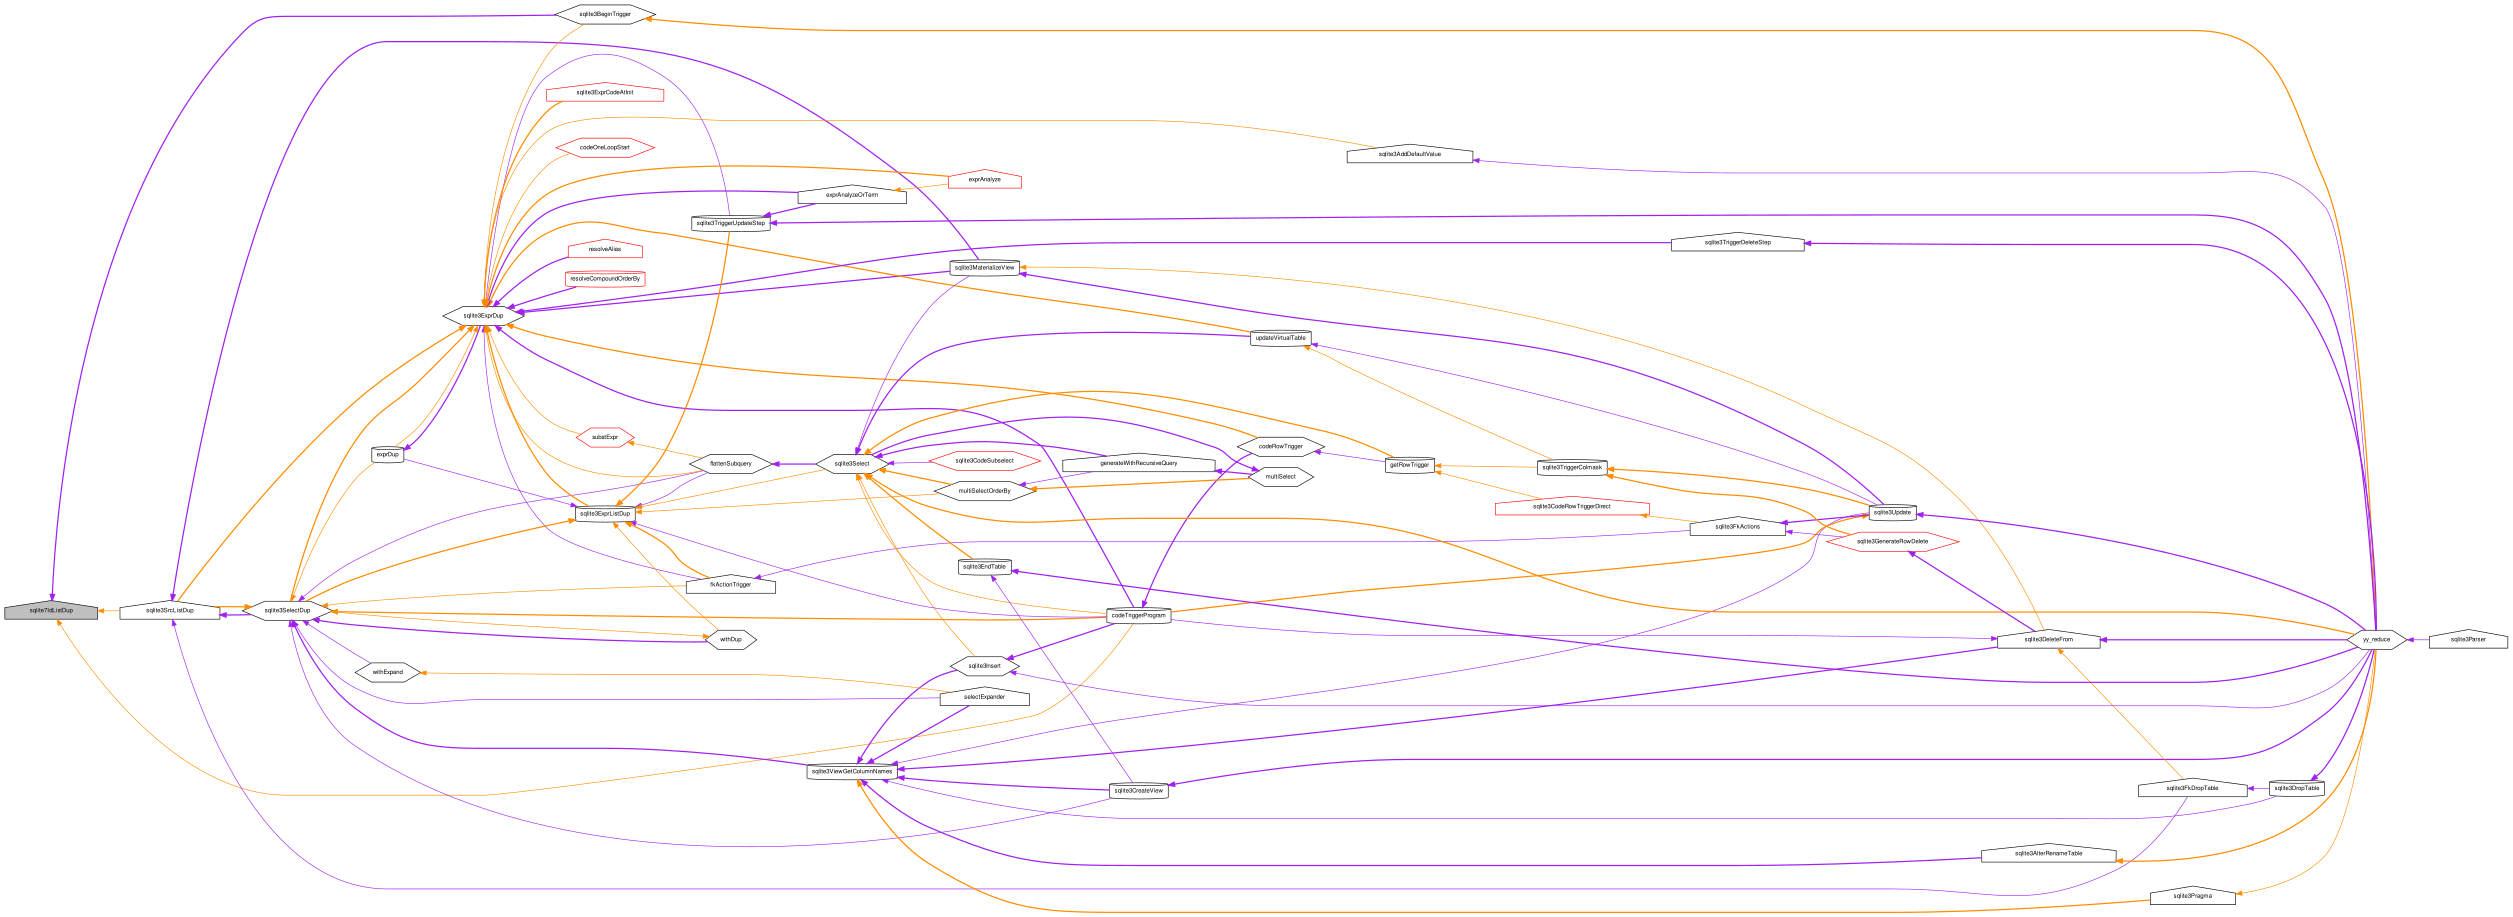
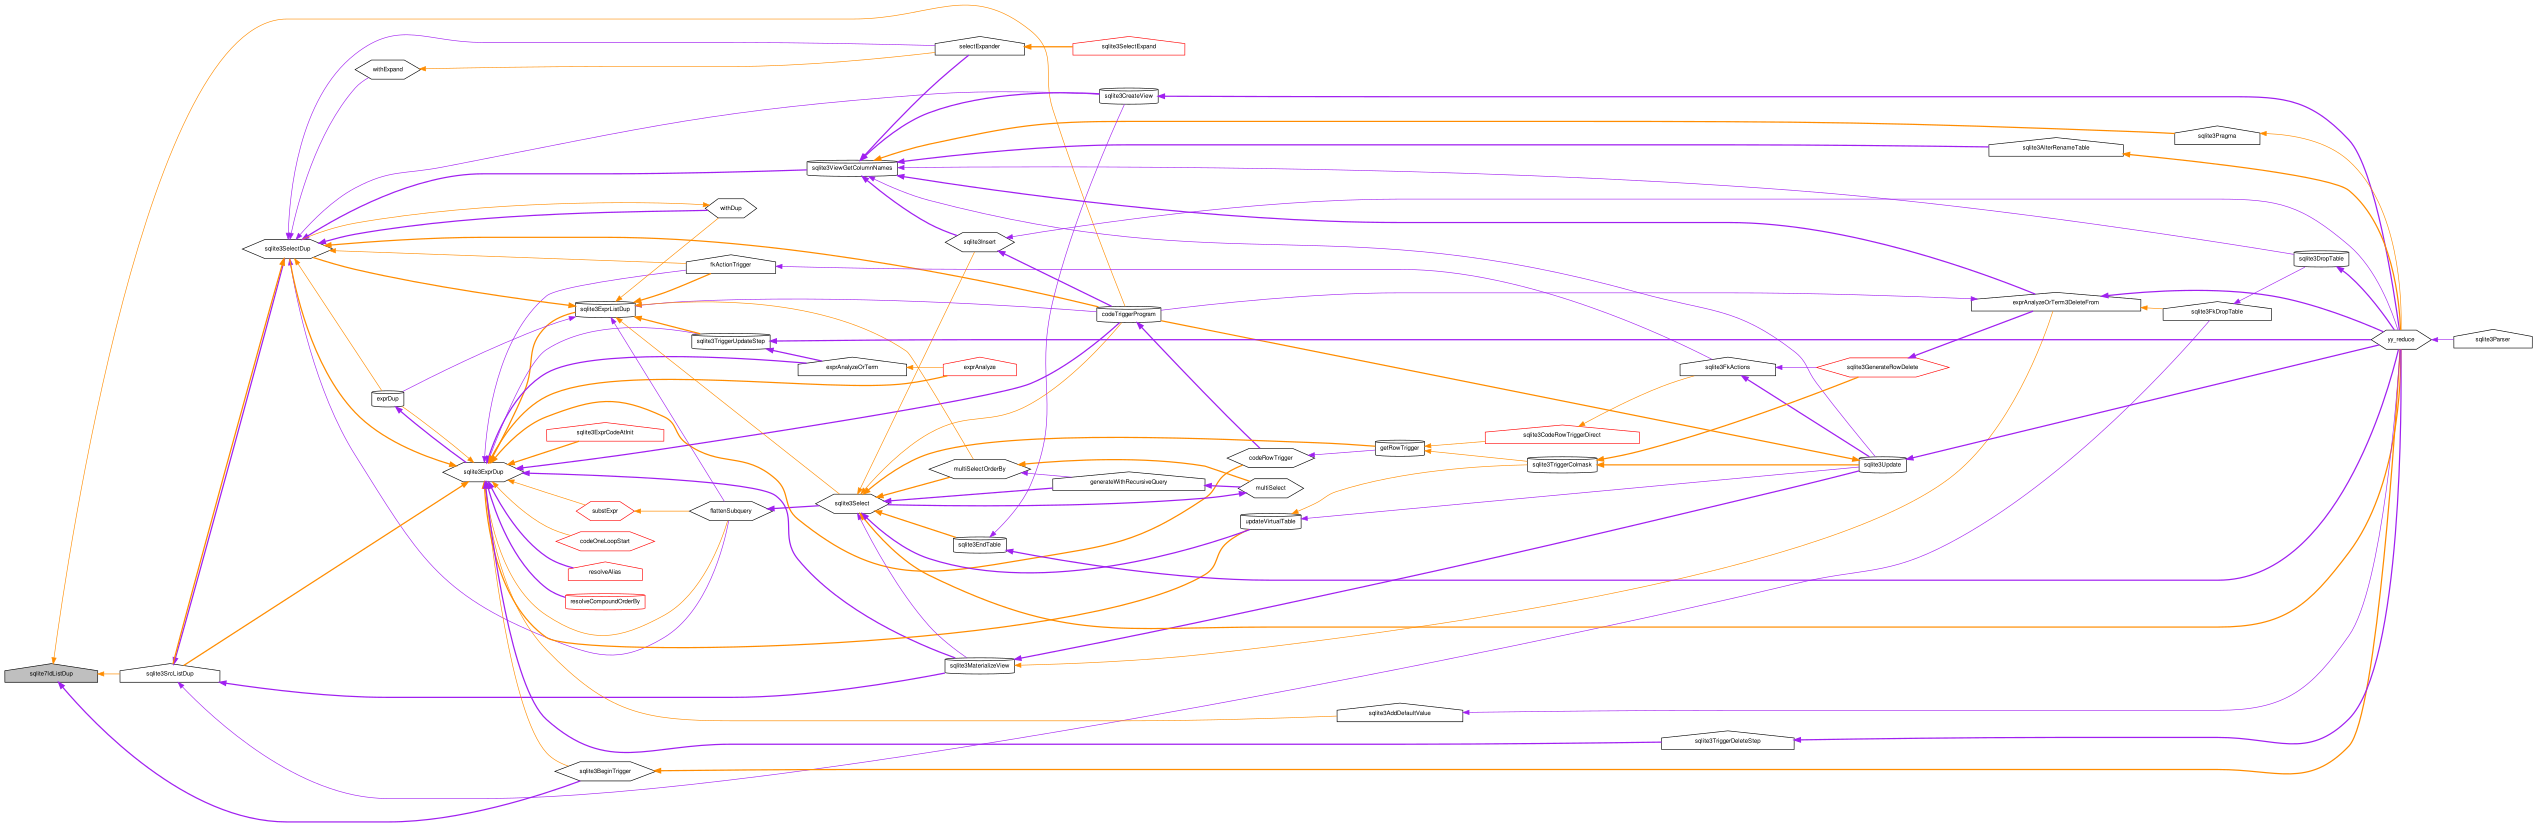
node "sqlite3SelectExpand": added
node "sqlite3CodeSubselect": removed
node "sqlite3DeleteFrom": label "sqlite3DeleteFrom" -> "exprAnalyzeOrTerm3DeleteFrom"
